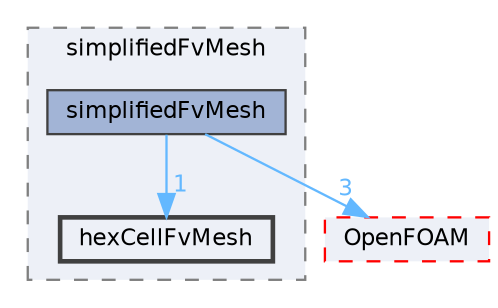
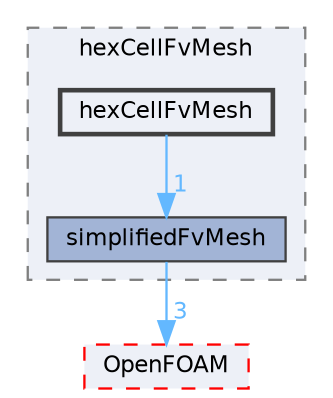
cluster "simplifiedFvMesh": label "simplifiedFvMesh" -> "hexCellFvMesh"
edge "simplifiedFvMesh" -> "hexCellFvMesh": reversed
